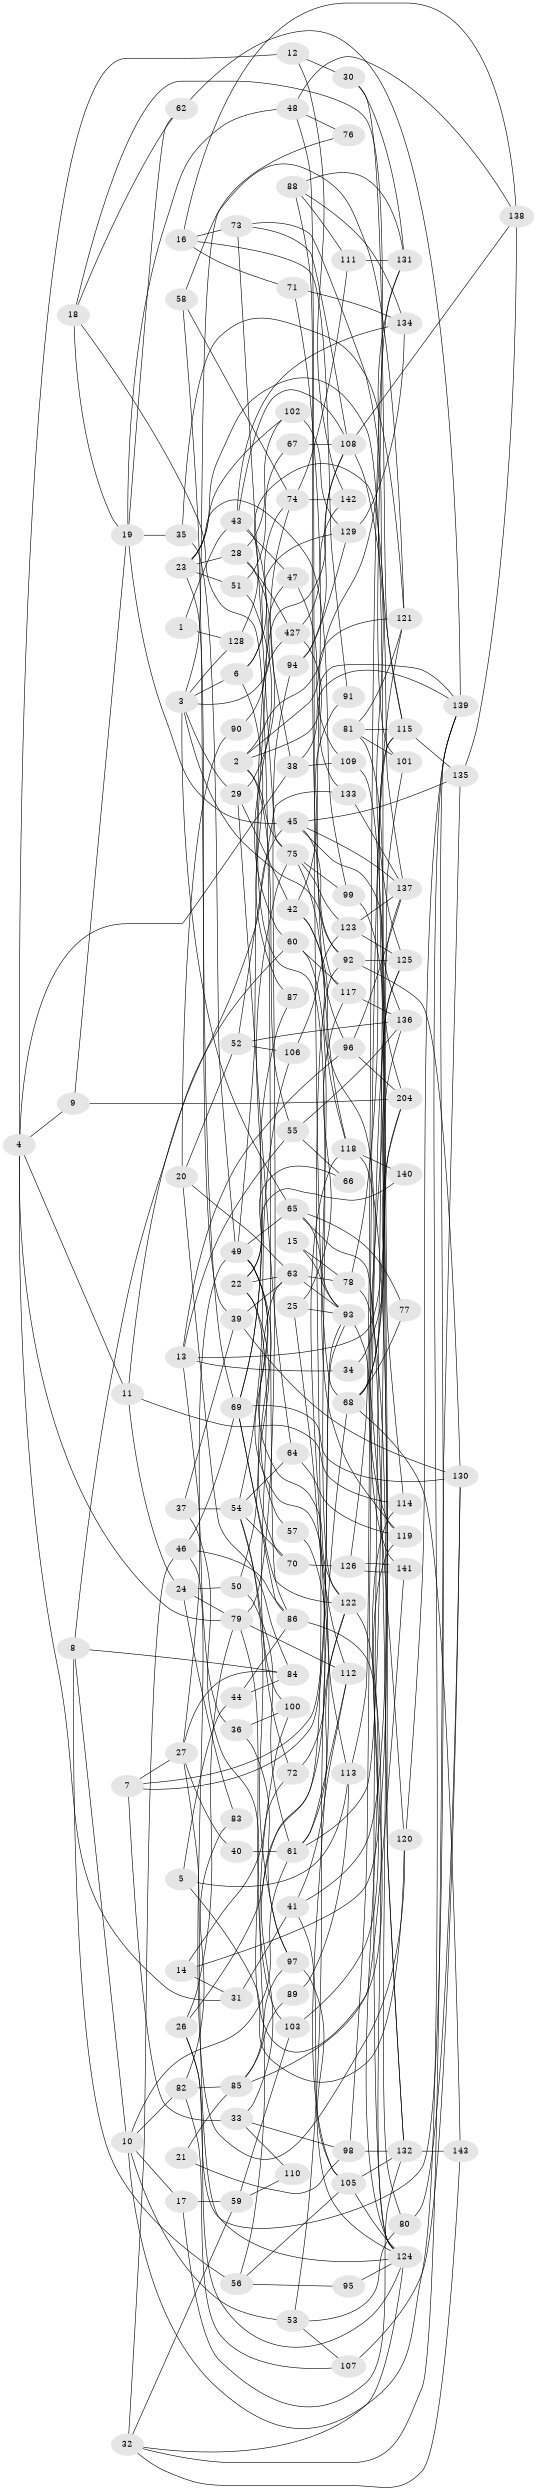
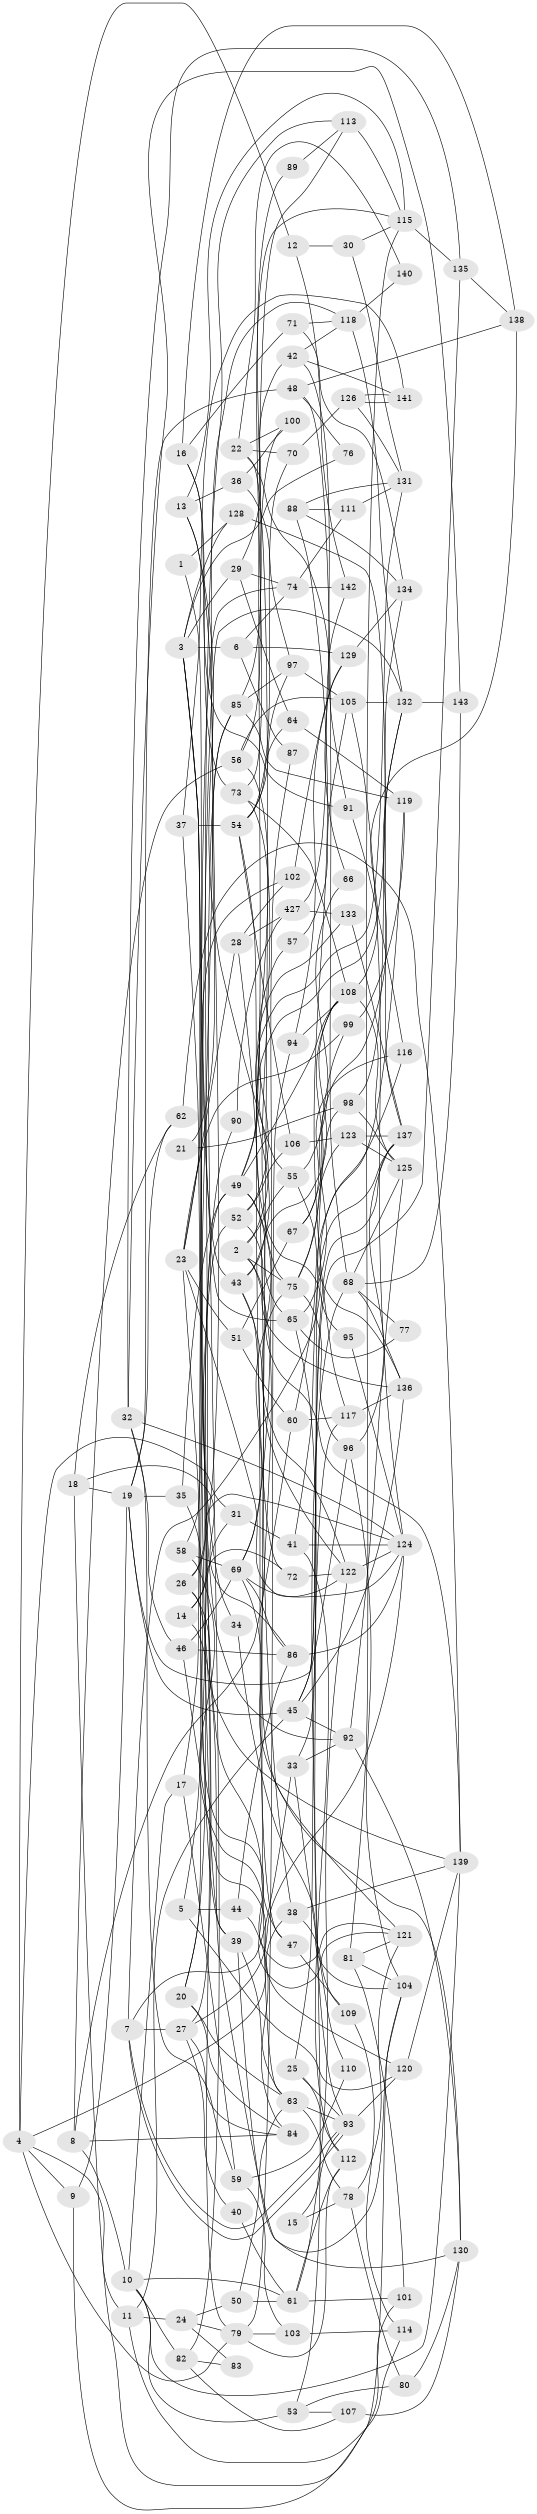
node "116": added
node "204": label "204" -> "104"
edge "96" -- "13": now "96" -- "19"
